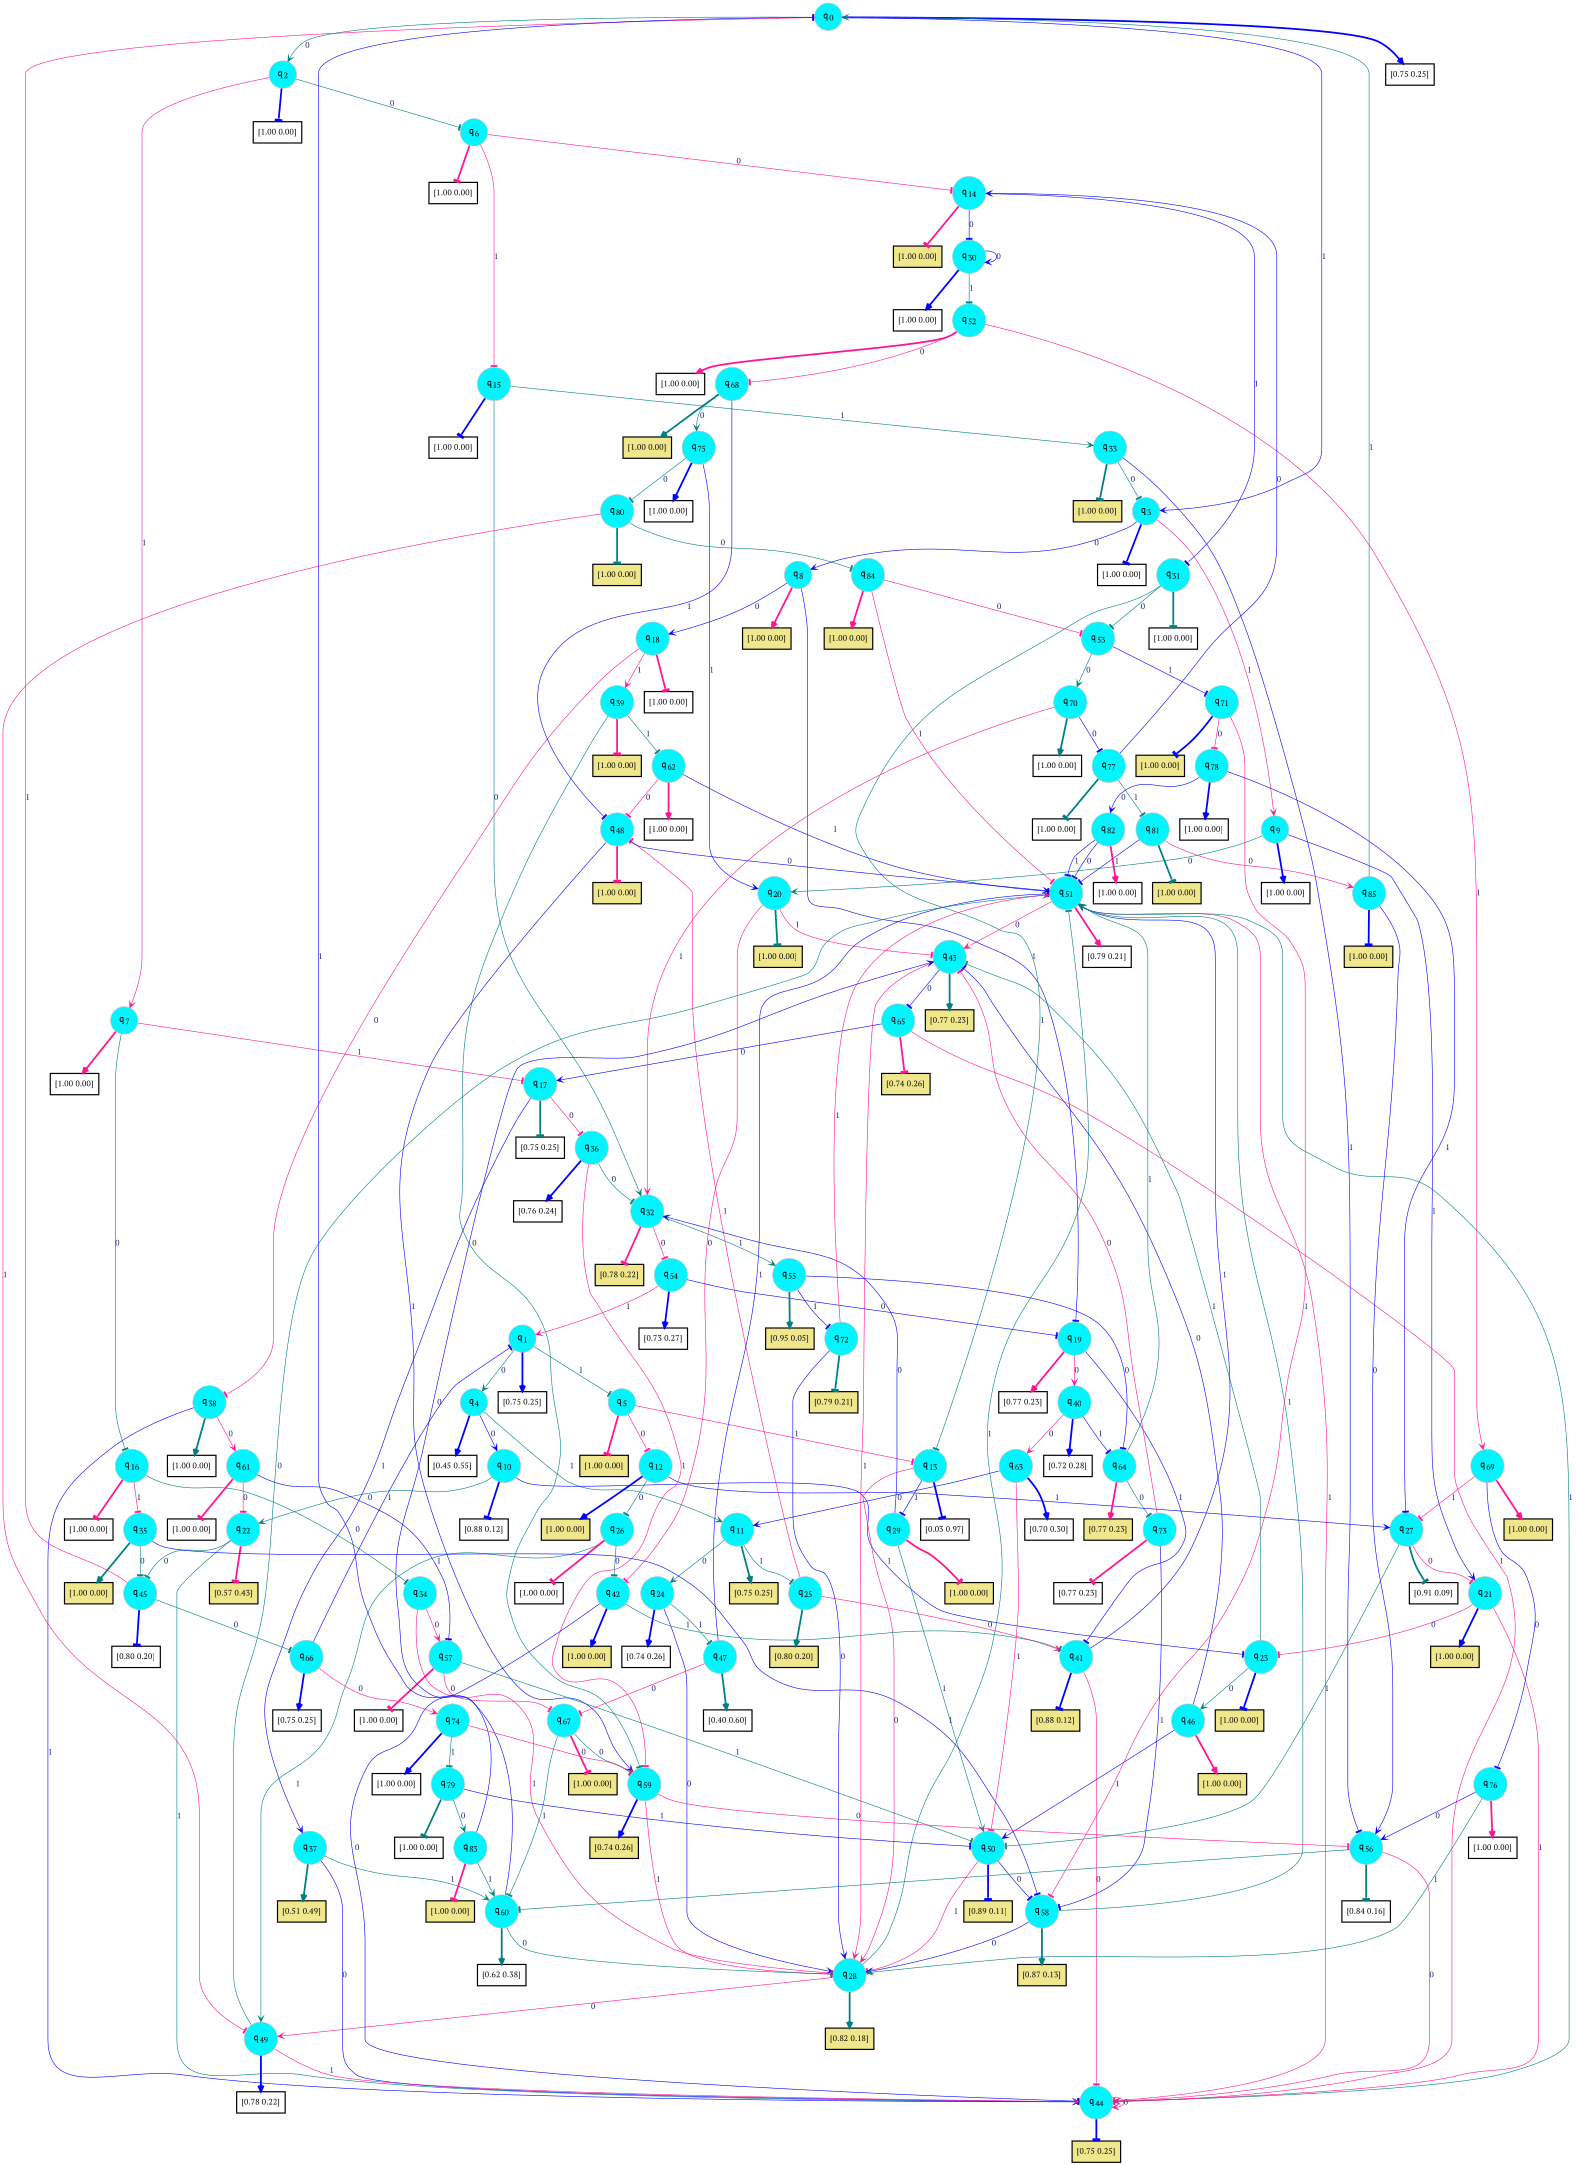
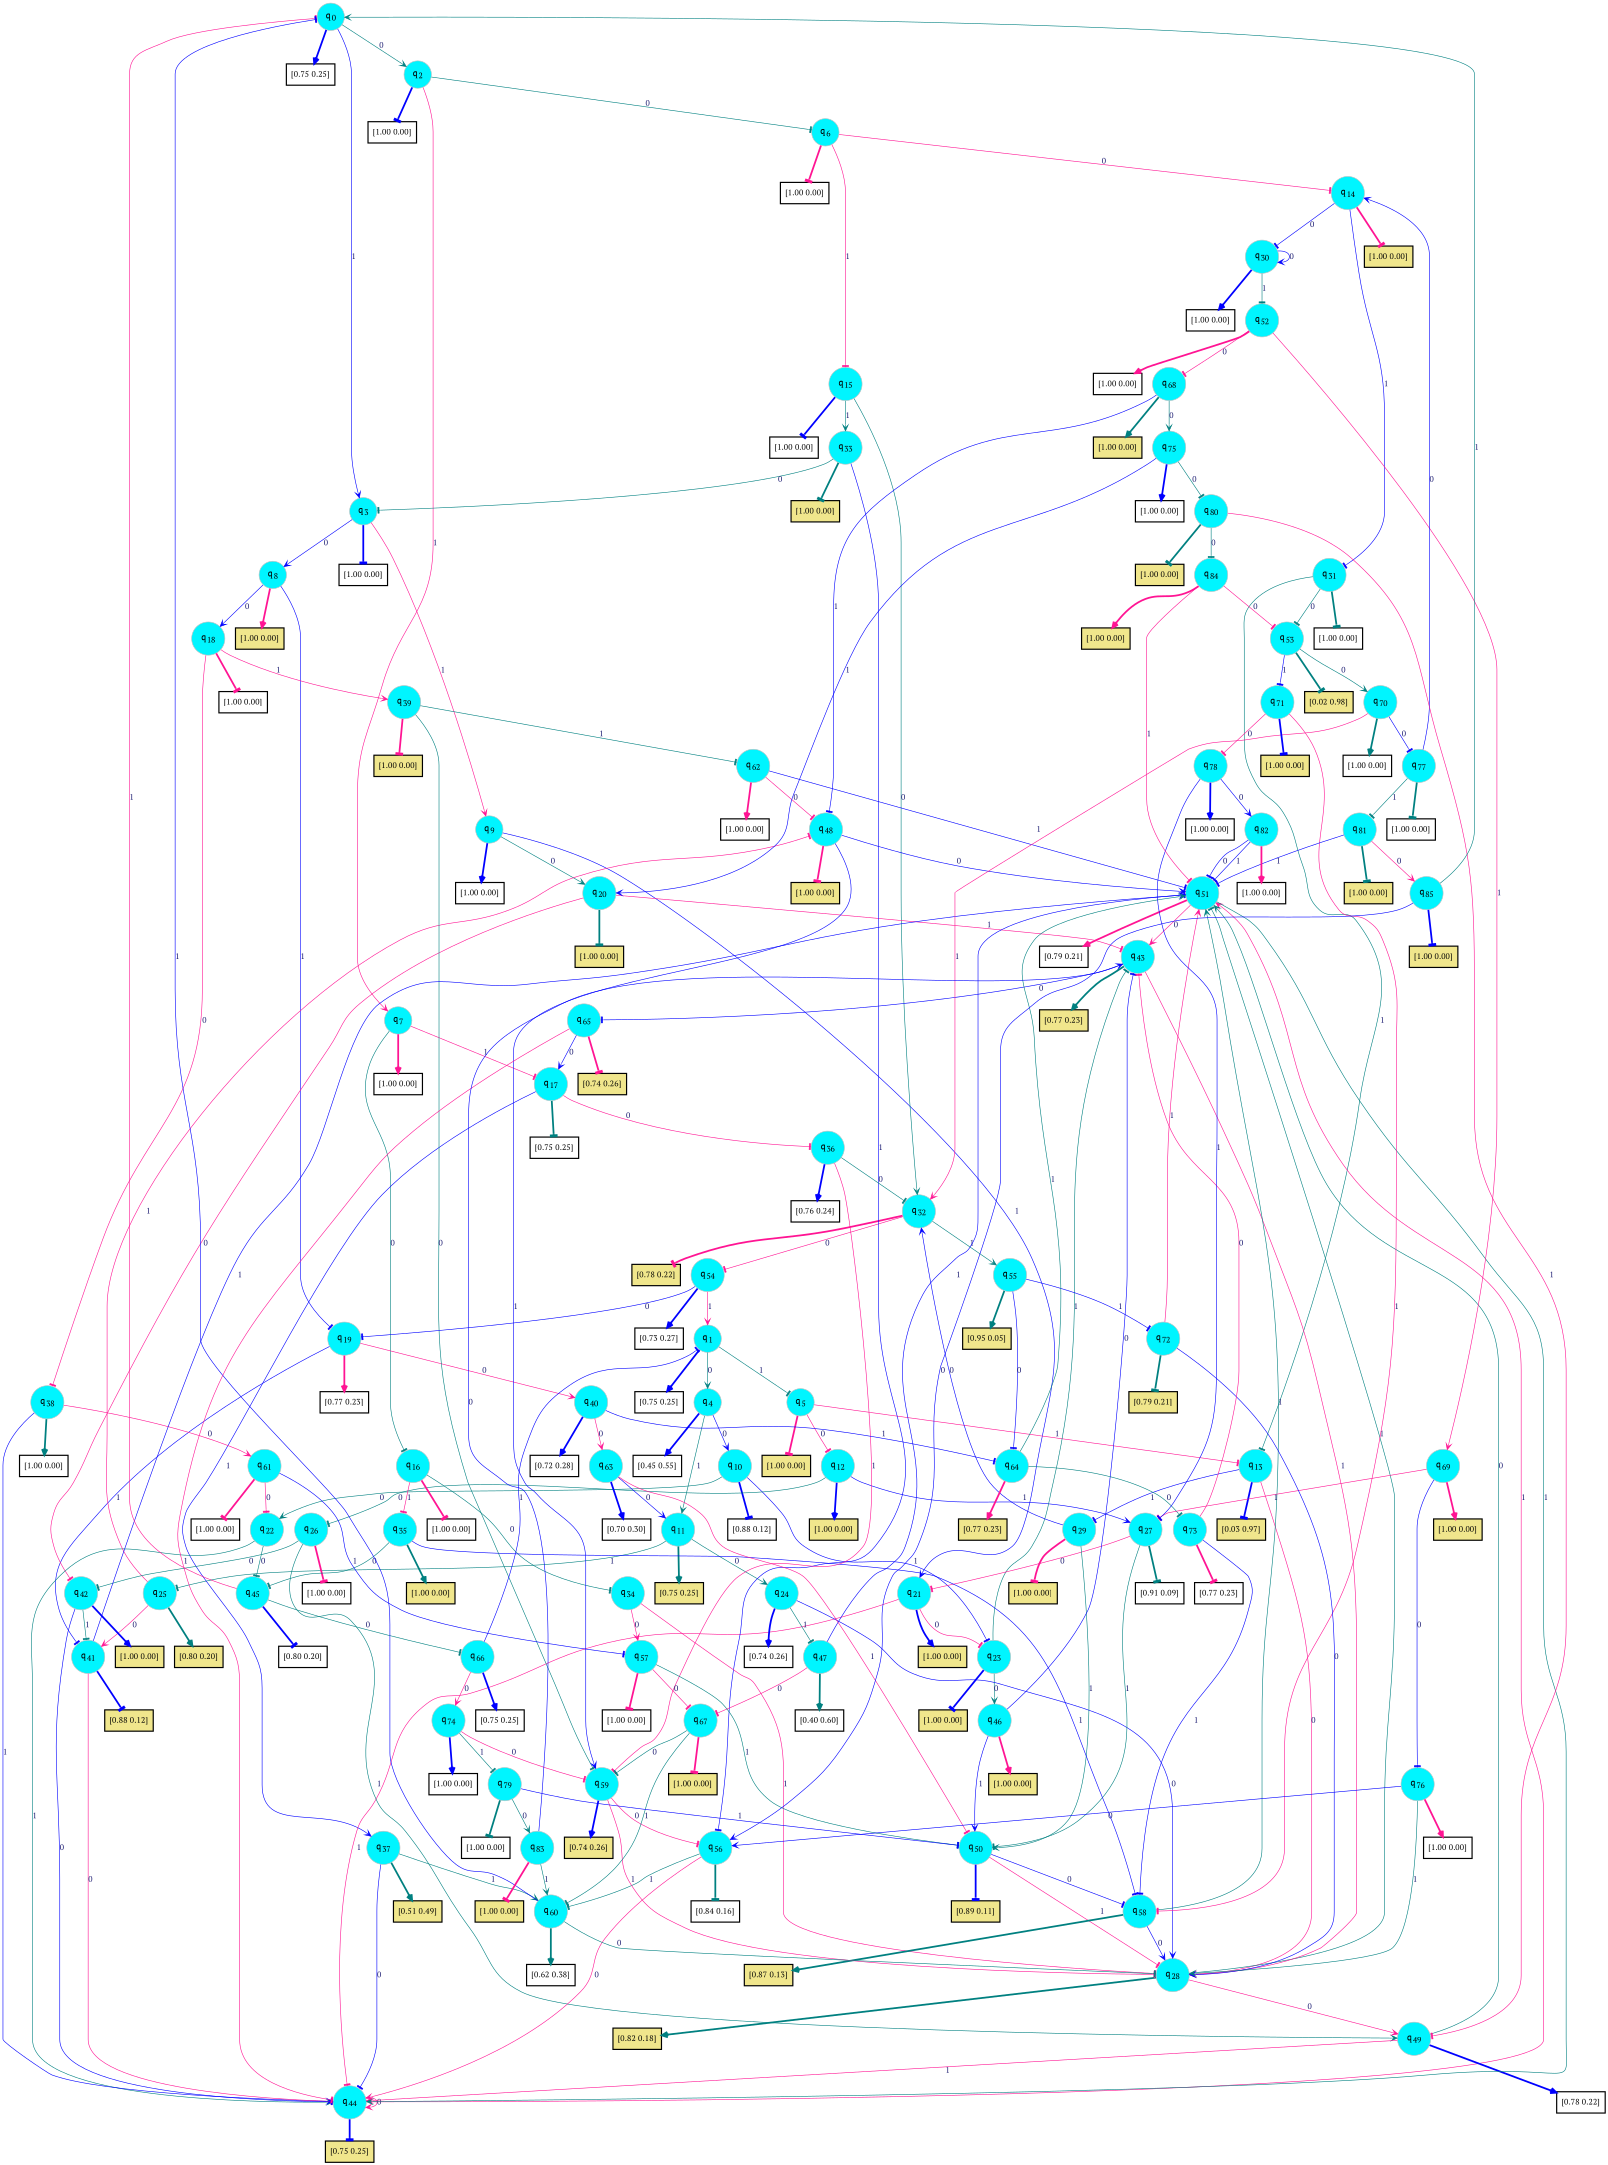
node "[0.02 0.98]": added
node "[0.03 0.97]": fillcolor white -> khaki
node "[0.57 0.43]": removed
